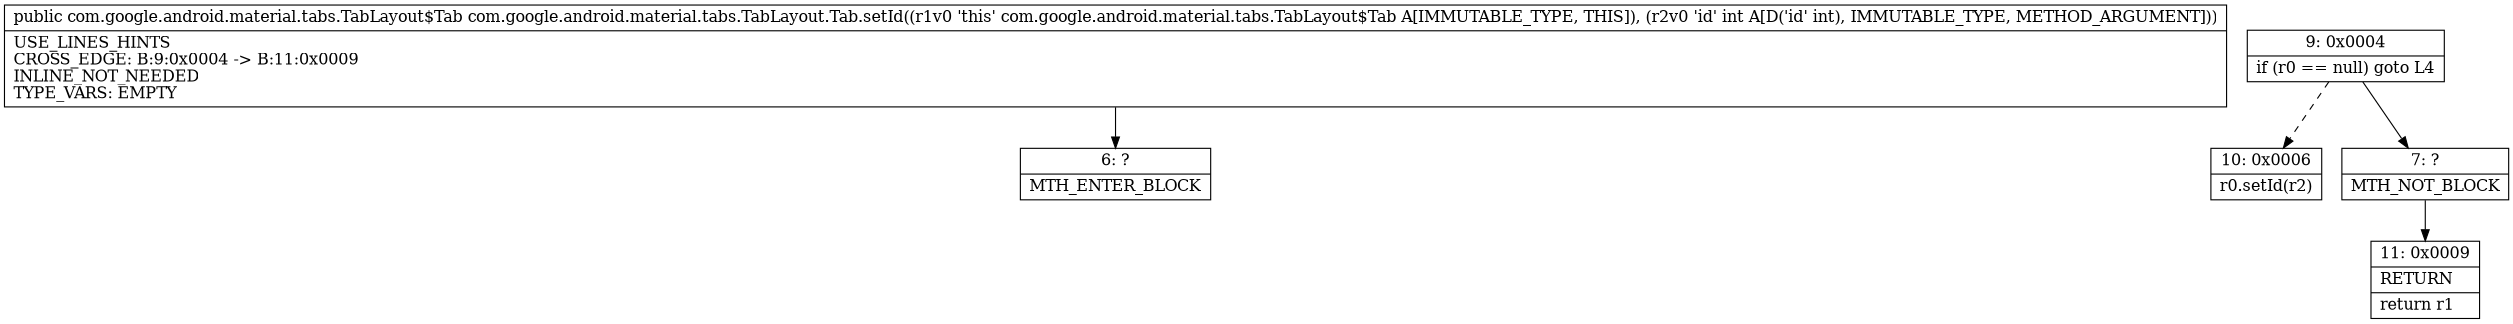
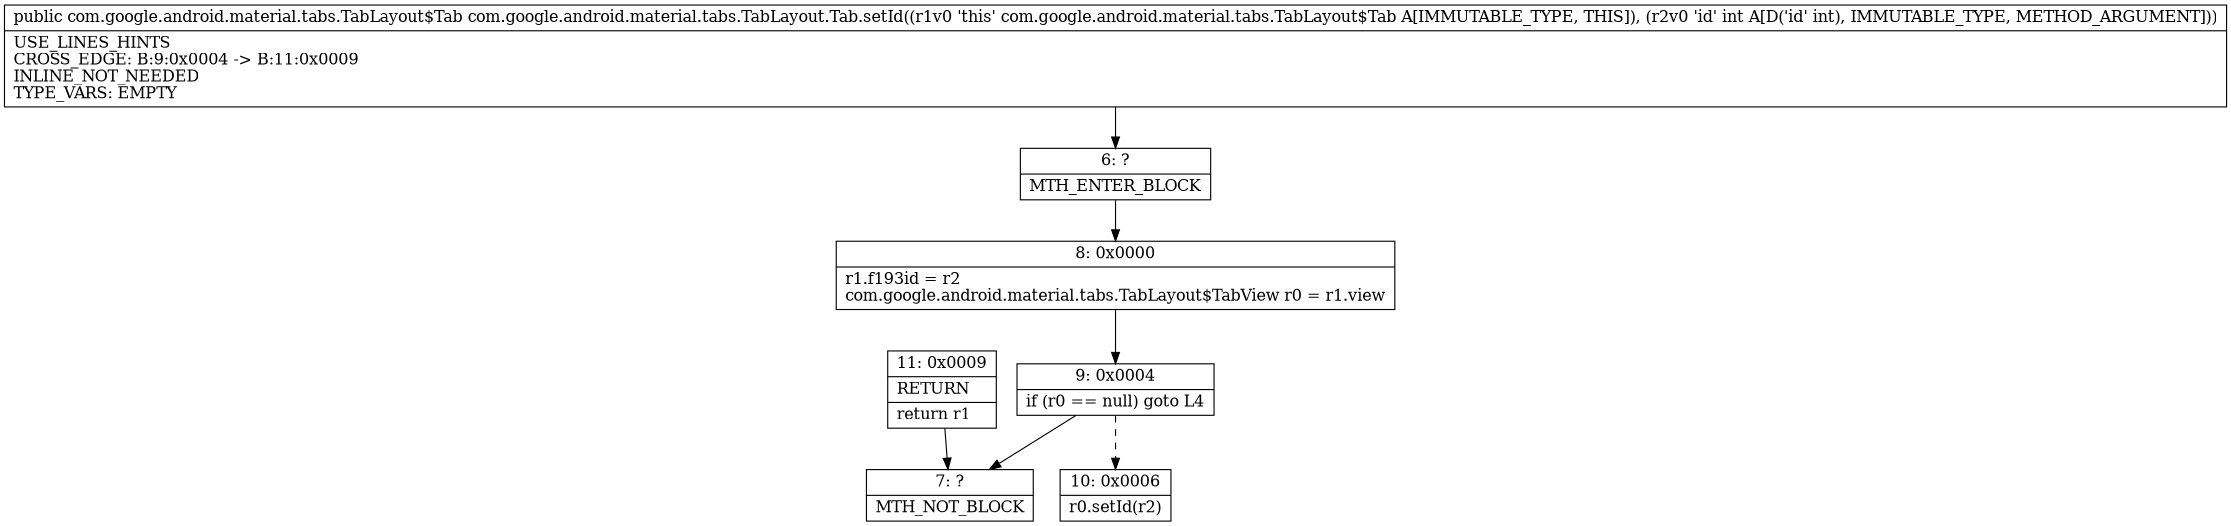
edge "7: ?" -> "11: 0x0009": reversed
node "8: 0x0000": added
